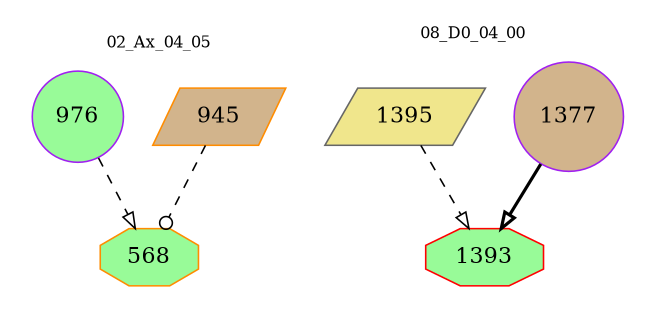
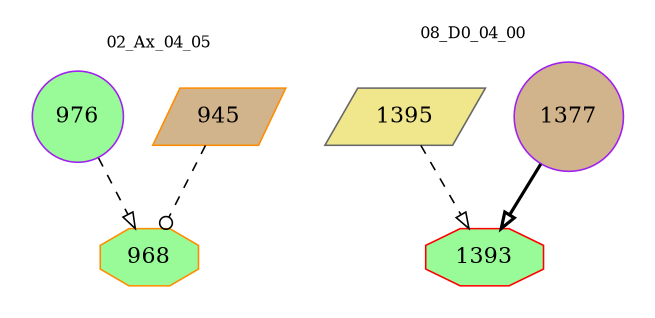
node "568": label "568" -> "968"
